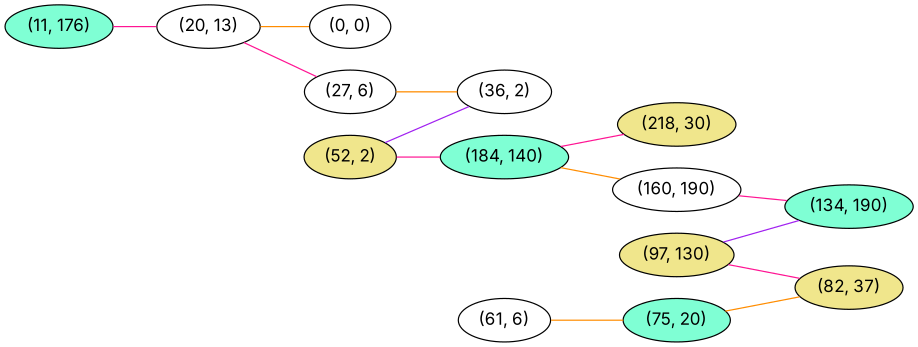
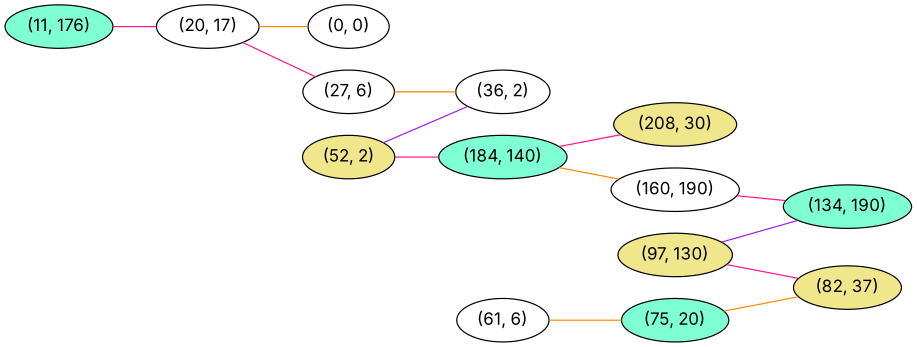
node "(20, 13)": label "(20, 13)" -> "(20, 17)"
node "(218, 30)": label "(218, 30)" -> "(208, 30)"
